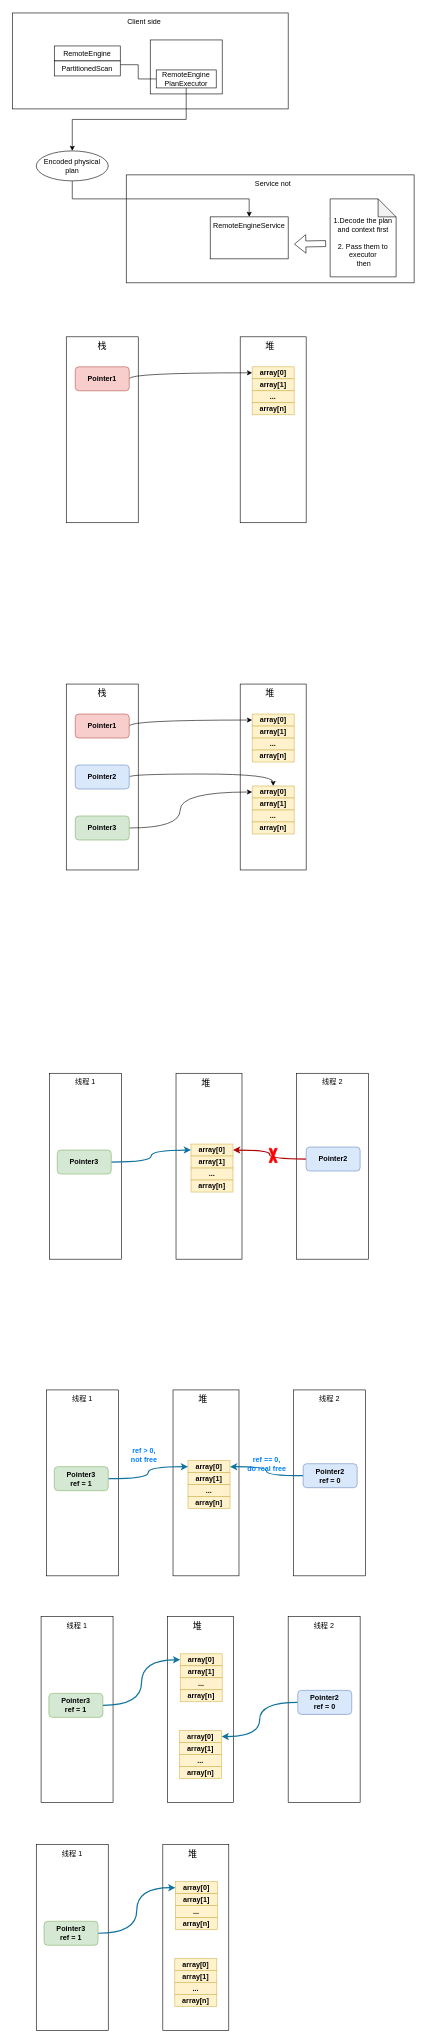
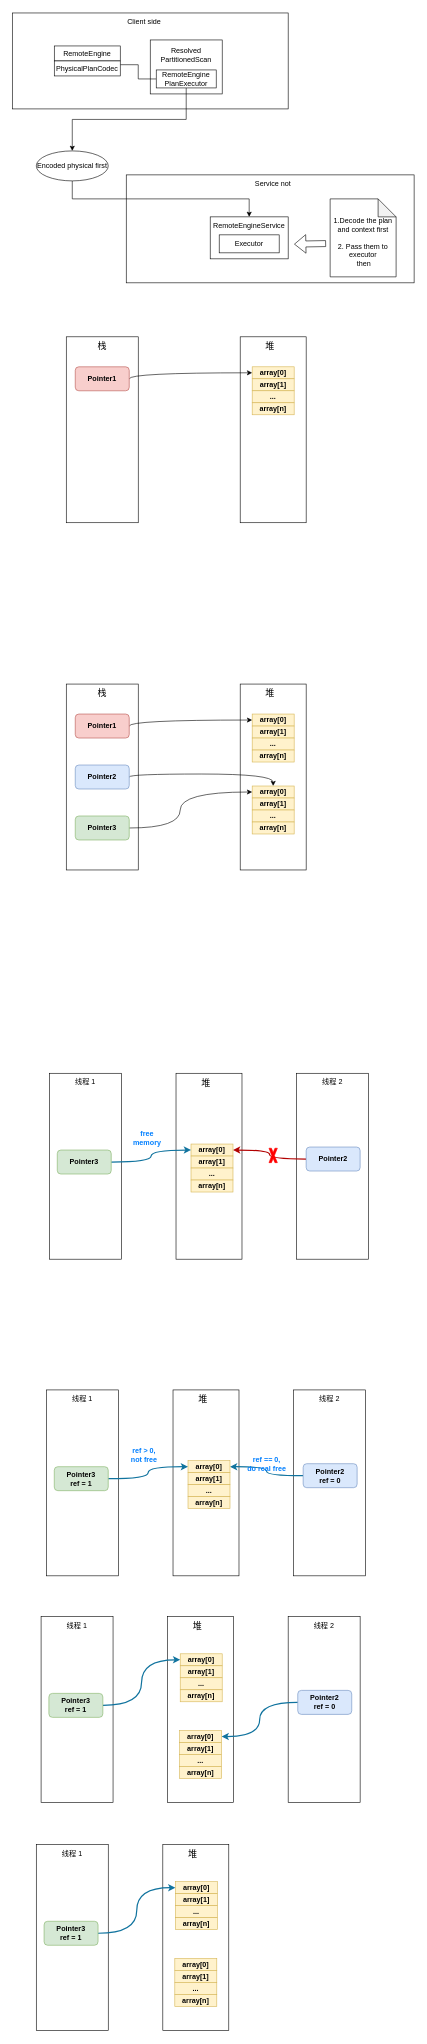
node "Resolved PartitionedScan": added
node "PartitionedScan": label "PartitionedScan" -> "PhysicalPlanCodec"
node "Encoded physical plan": label "Encoded physical plan" -> "Encoded physical first"
node "Executor": added
node "free memory": added
